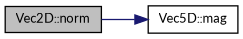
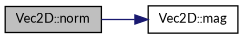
node "Vec5D::mag": label "Vec5D::mag" -> "Vec2D::mag"
